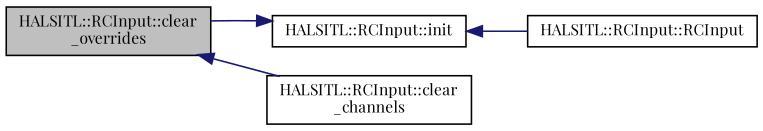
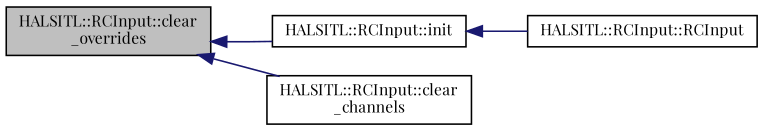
edge "HALSITL::RCInput::clear _overrides" -> "HALSITL::RCInput::init": reversed
